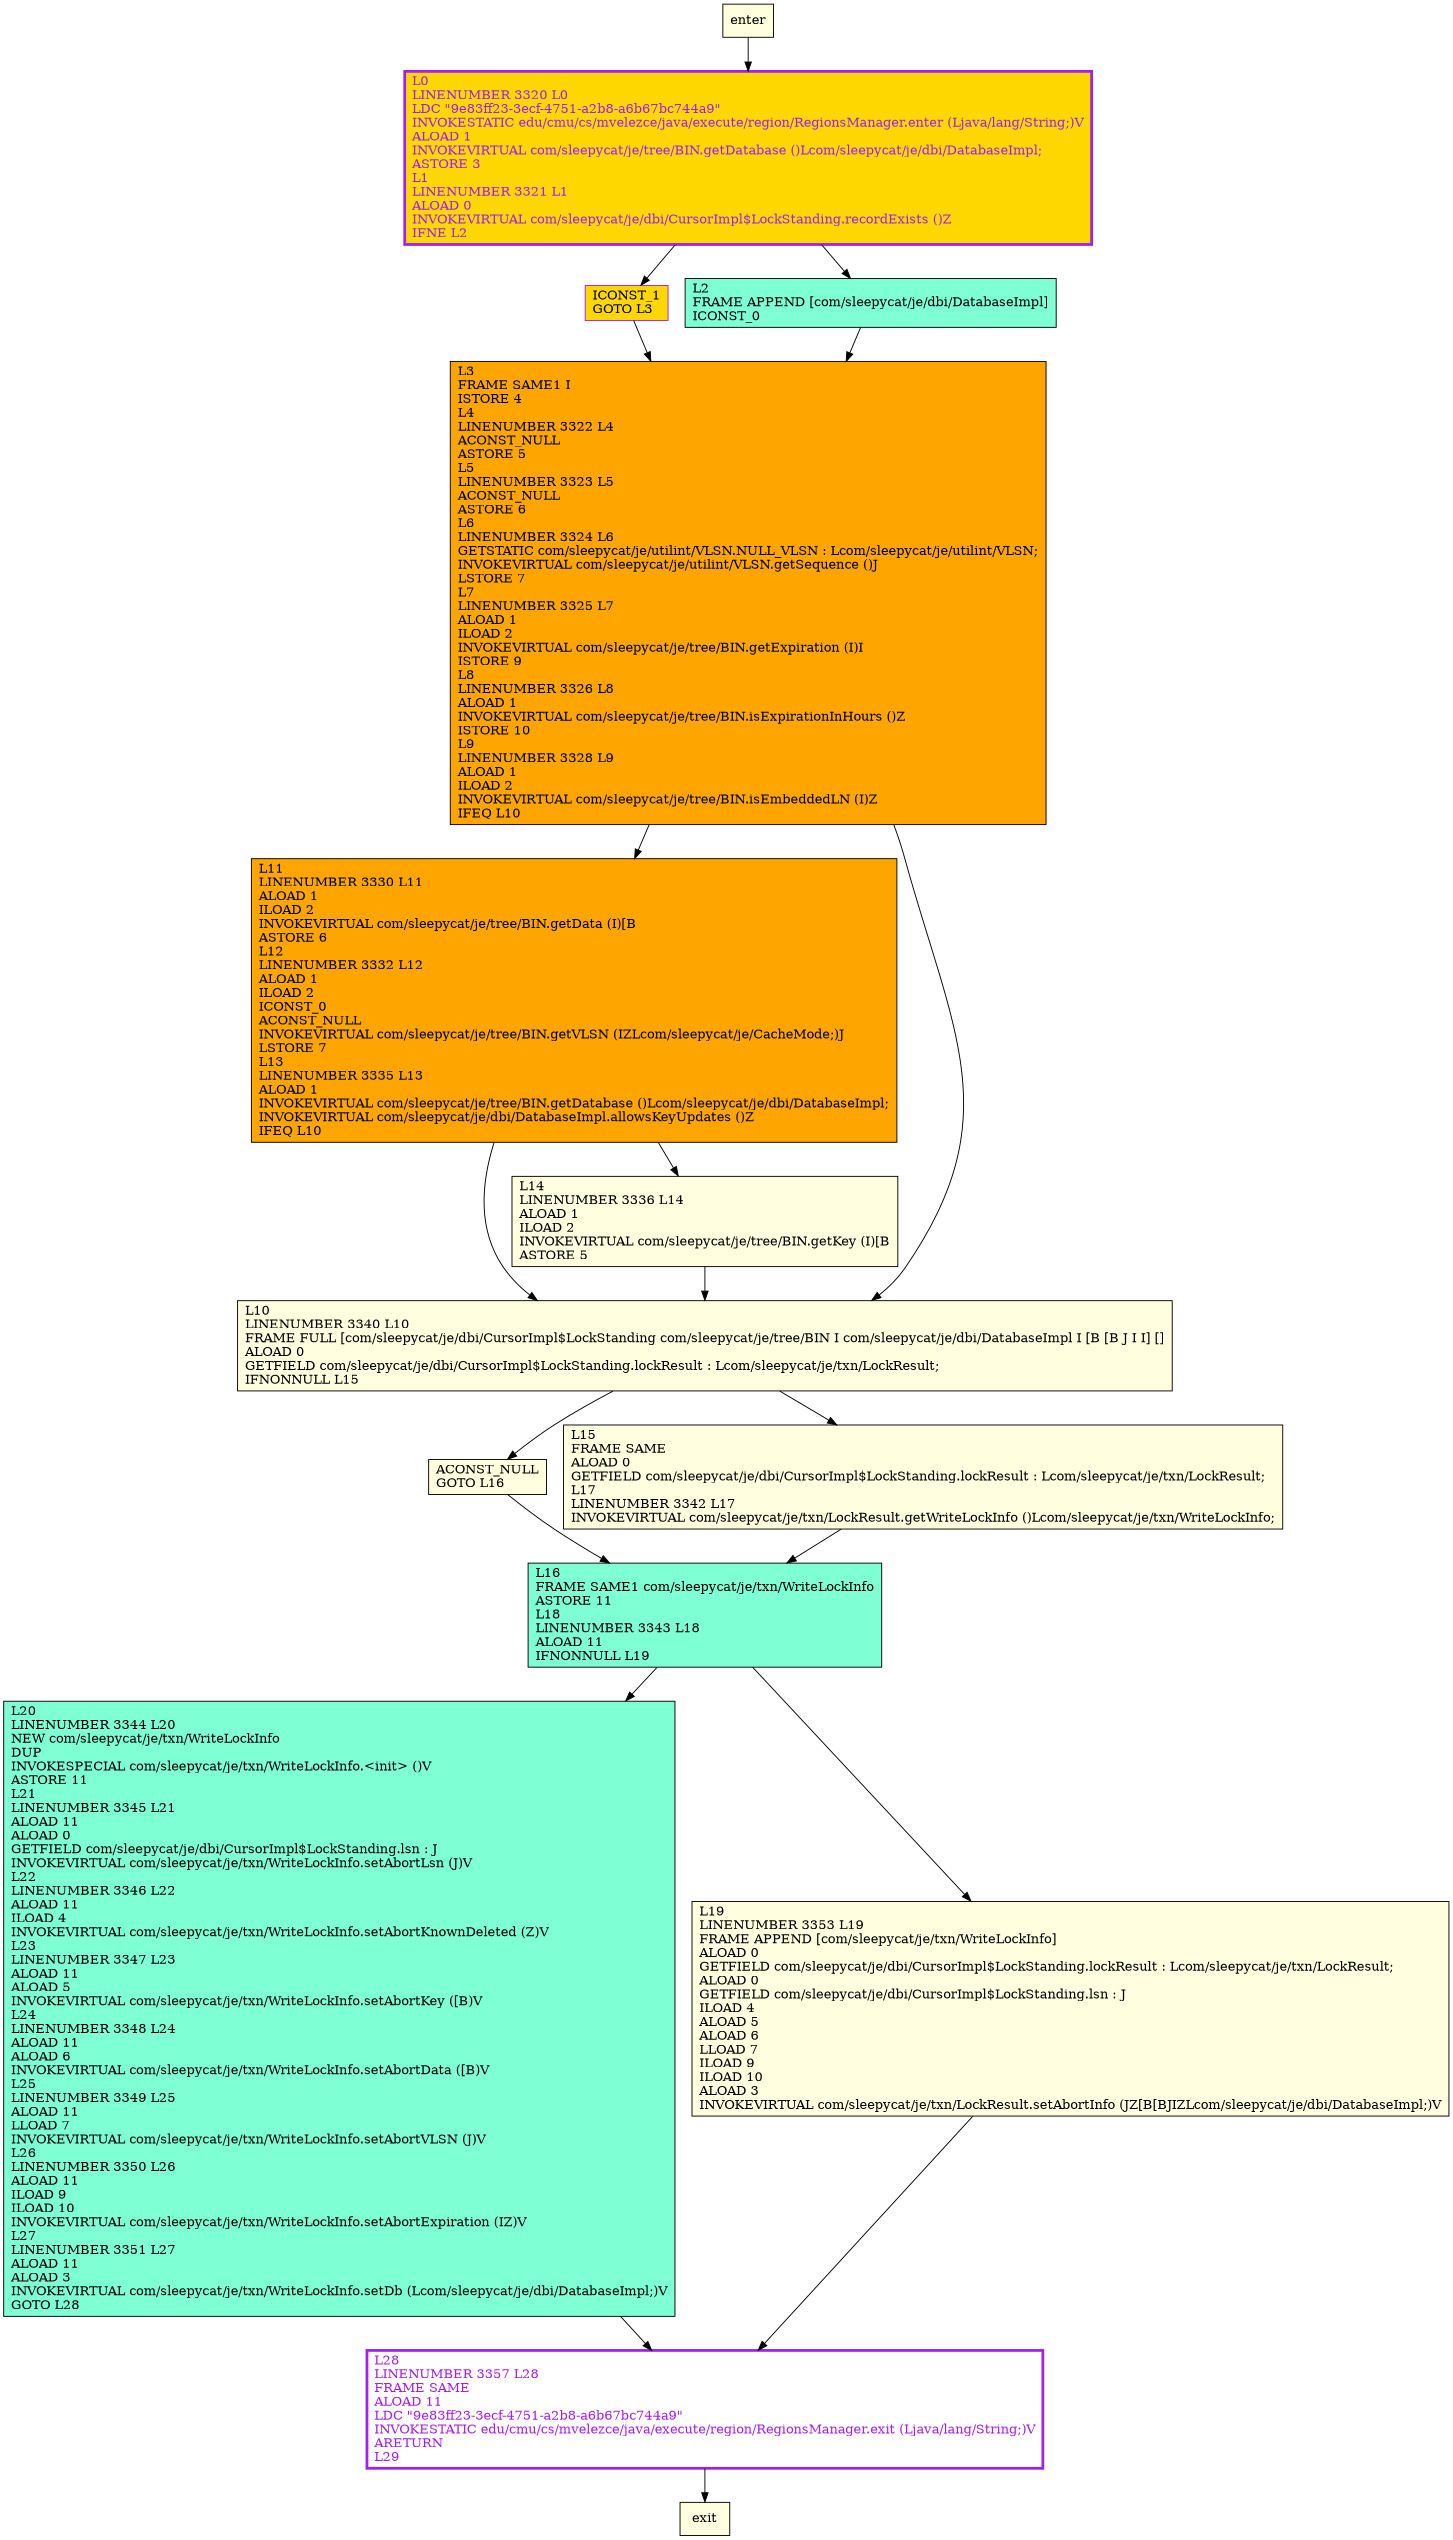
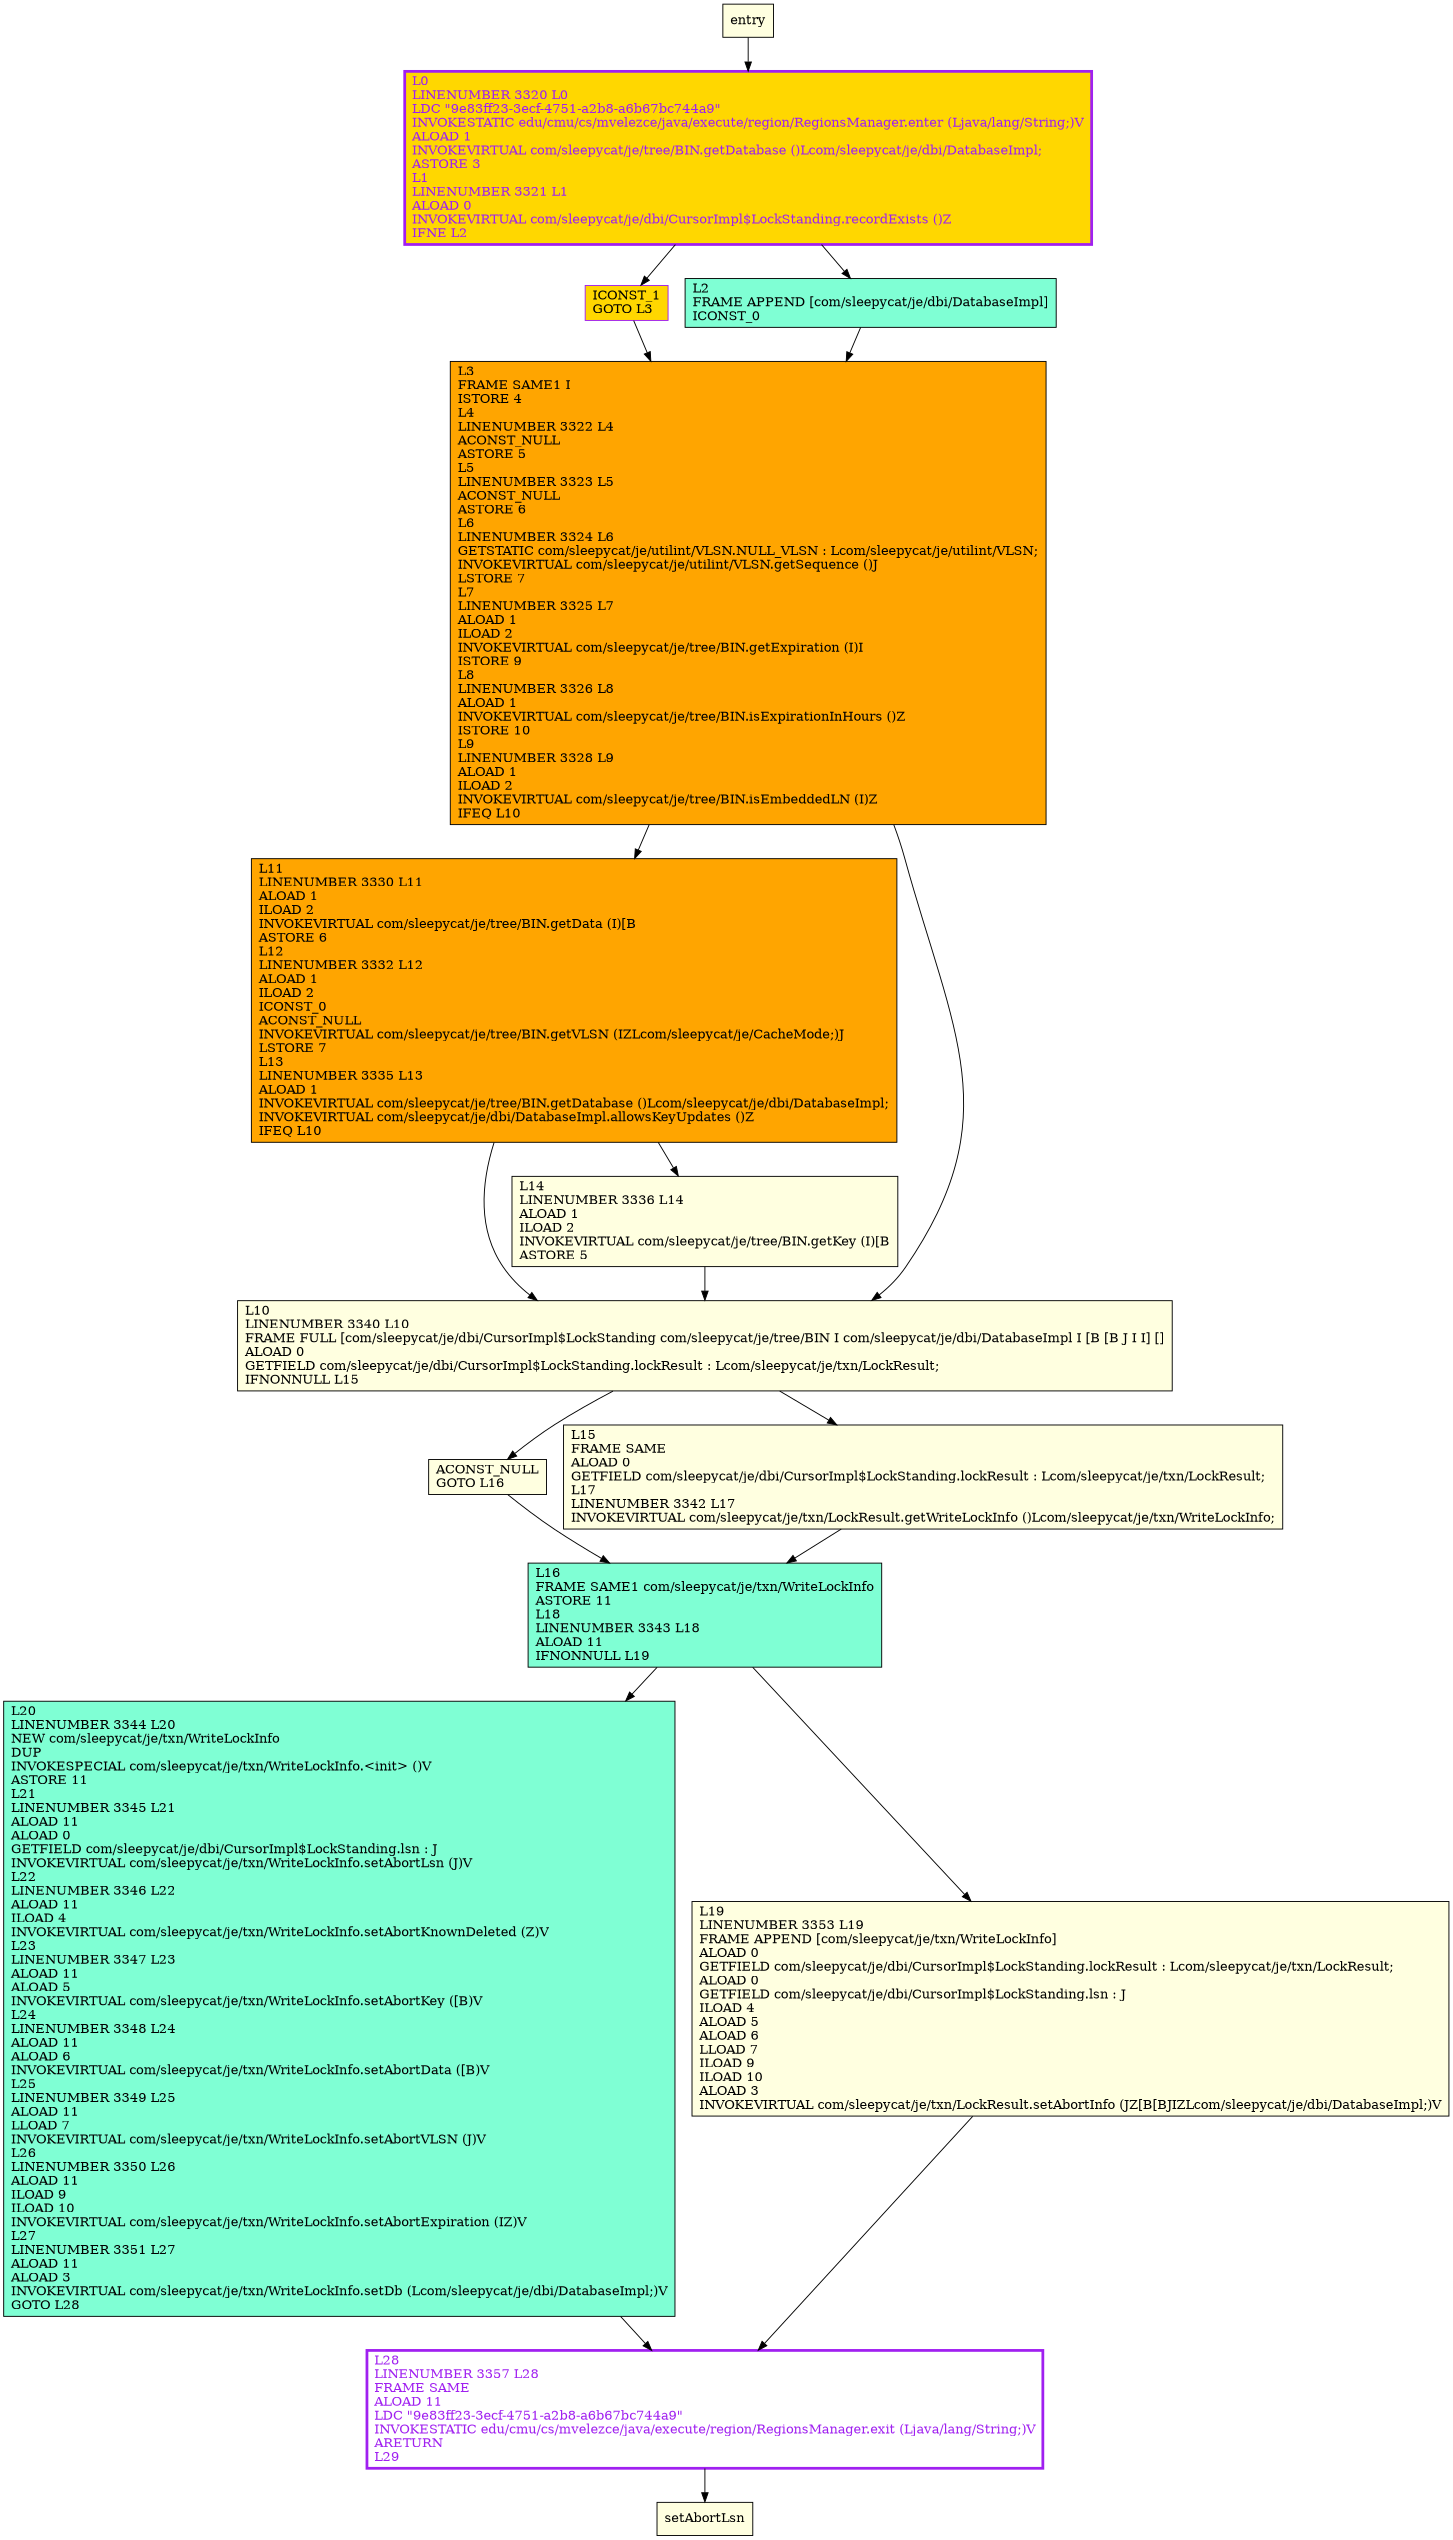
node "enter": label "enter" -> "entry"
node "exit": label "exit" -> "setAbortLsn"
